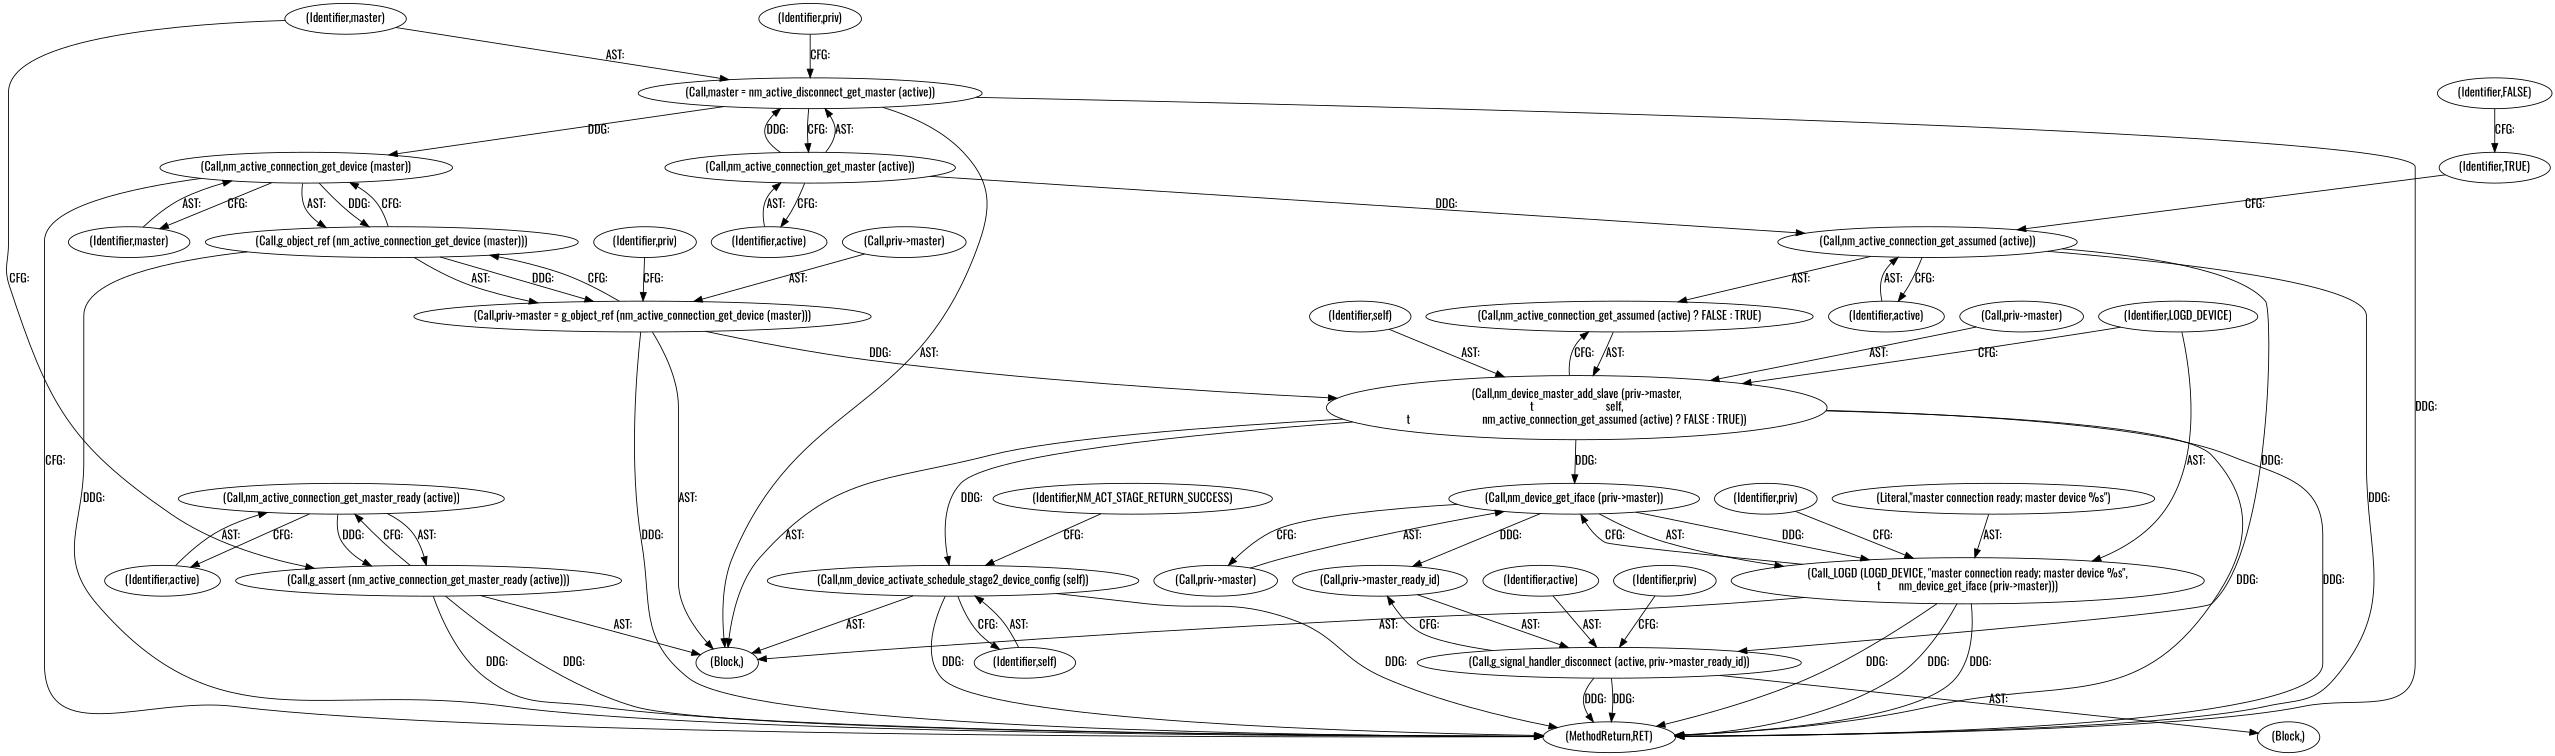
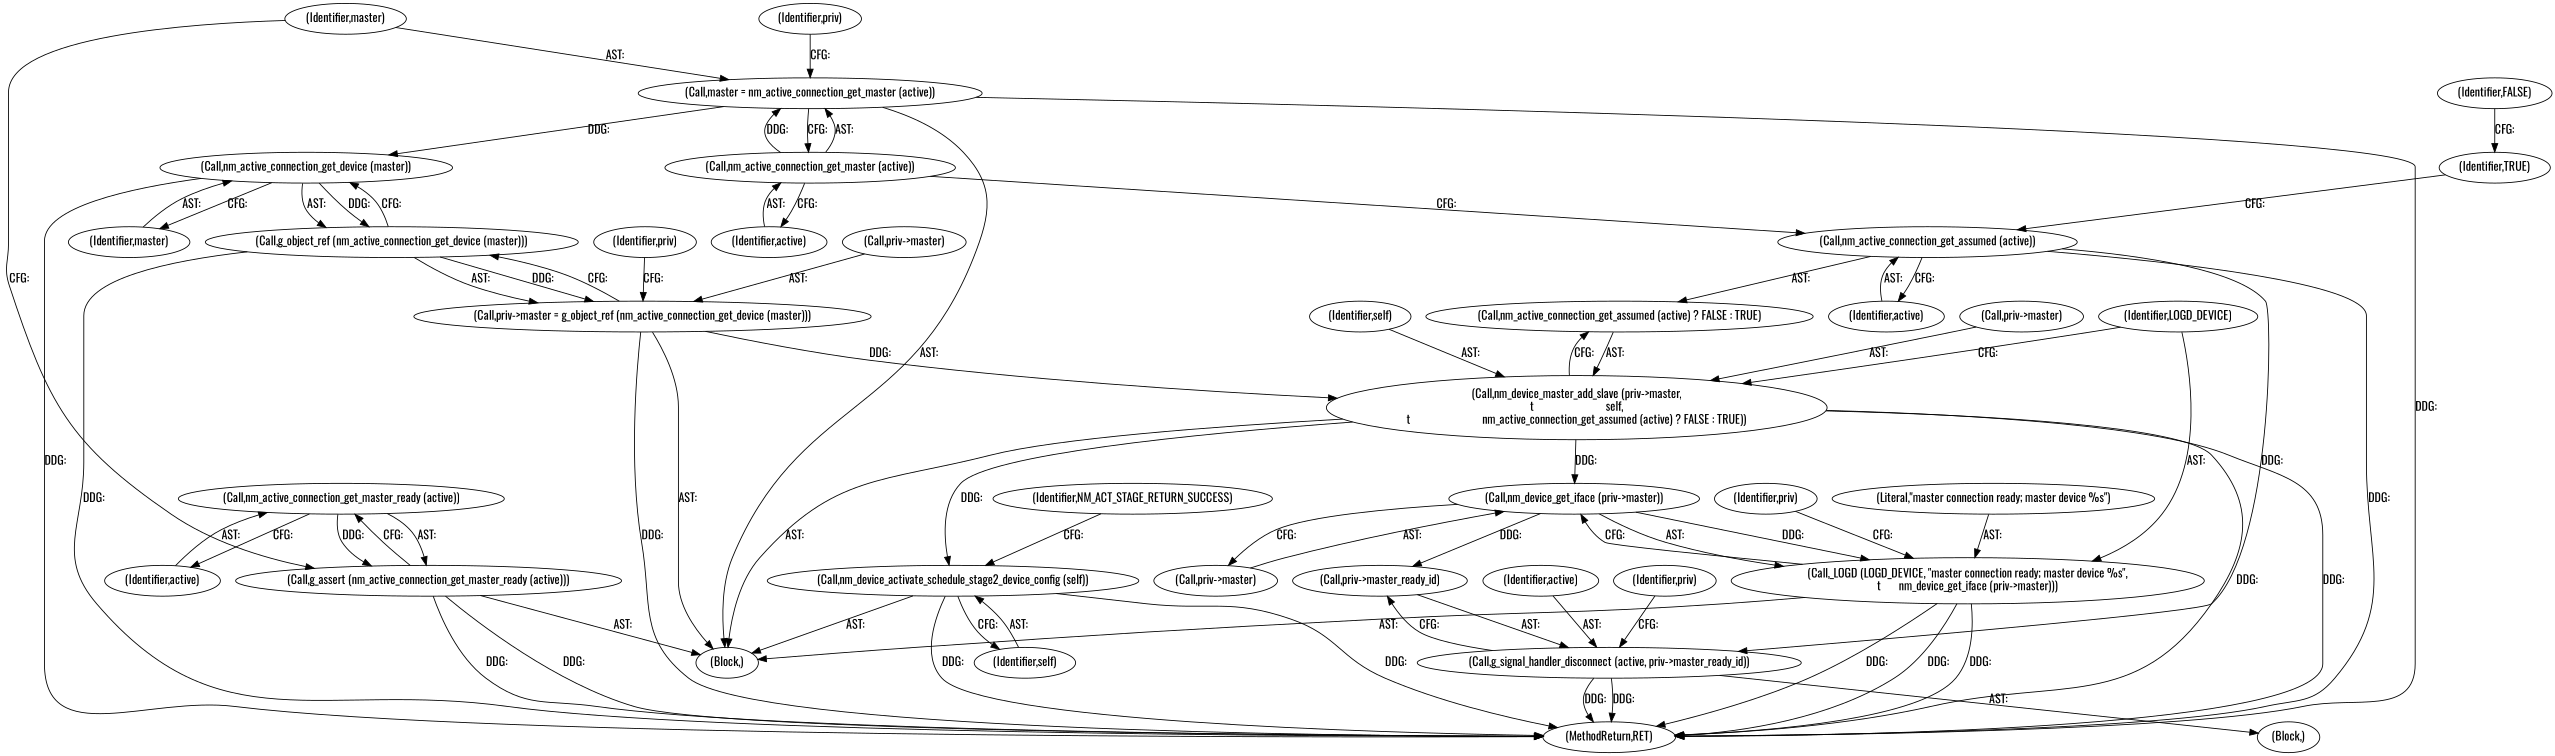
node "(Call,master = nm_active_disconnect_get_master (active))": label "(Call,master = nm_active_disconnect_get_master (active))" -> "(Call,master = nm_active_connection_get_master (active))"
edge "(Call,nm_active_connection_get_master (active))" -> "(Call,nm_active_connection_get_assumed (active))": label "DDG: " -> "CFG: "
edge "(Call,nm_active_connection_get_device (master))" -> "(MethodReturn,RET)": label "CFG: " -> "DDG: "
